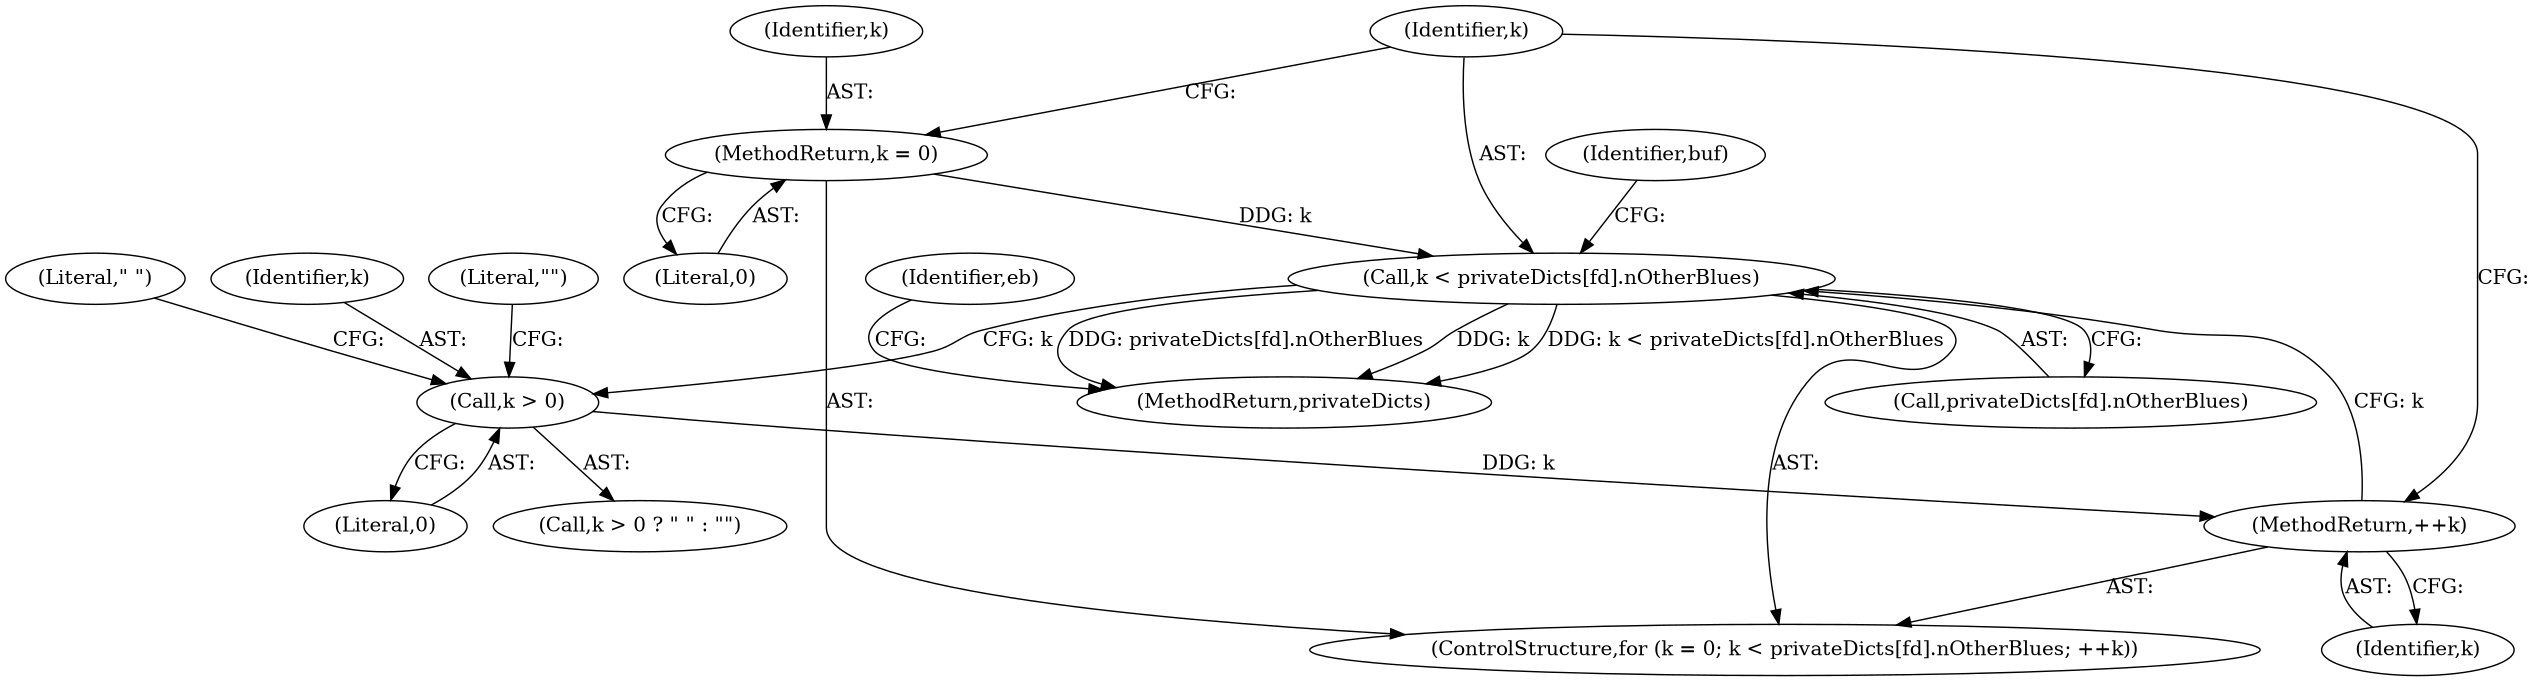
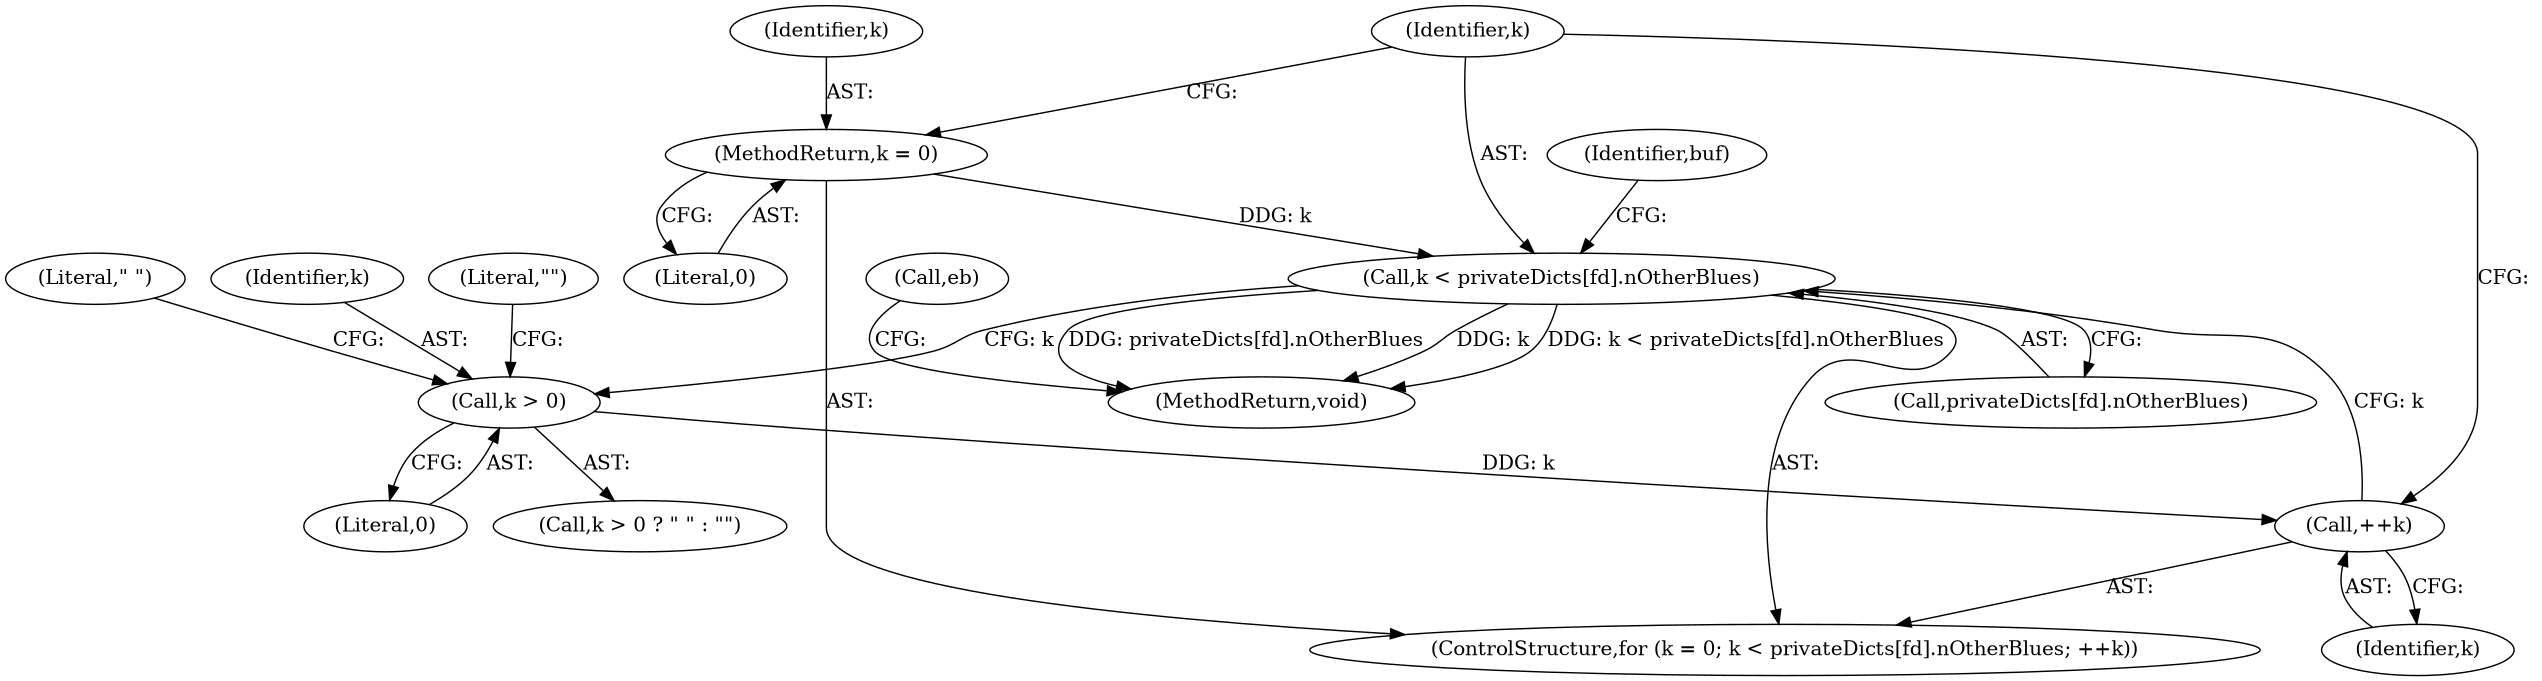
node "(Identifier,eb)": label "(Identifier,eb)" -> "(Call,eb)"
node "(MethodReturn,privateDicts)": label "(MethodReturn,privateDicts)" -> "(MethodReturn,void)"
node "(MethodReturn,++k)": label "(MethodReturn,++k)" -> "(Call,++k)"
